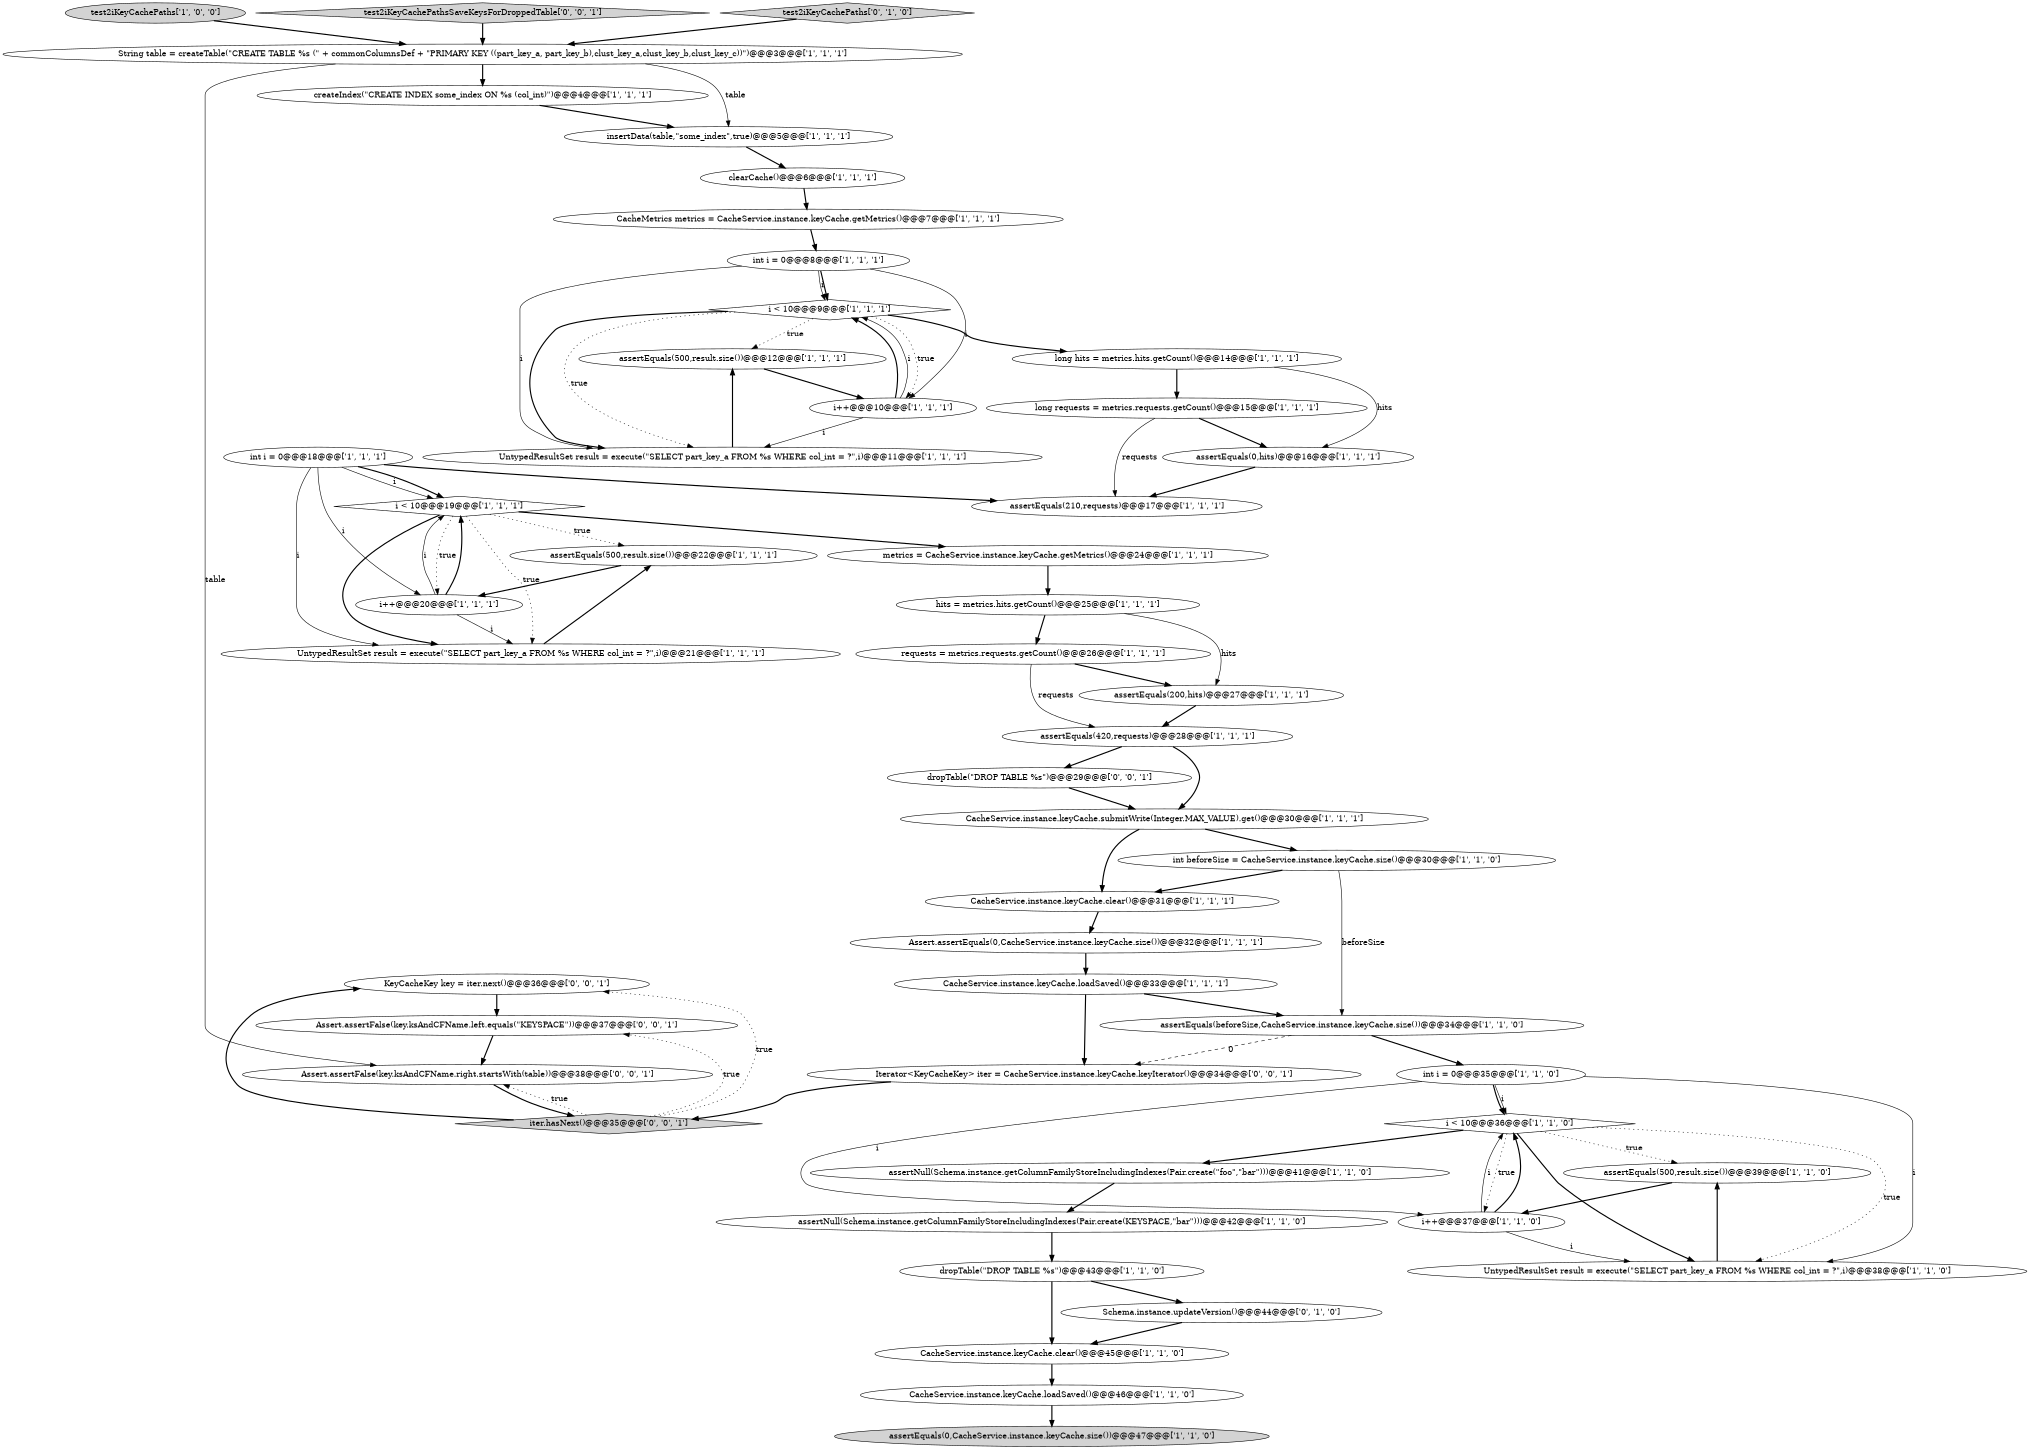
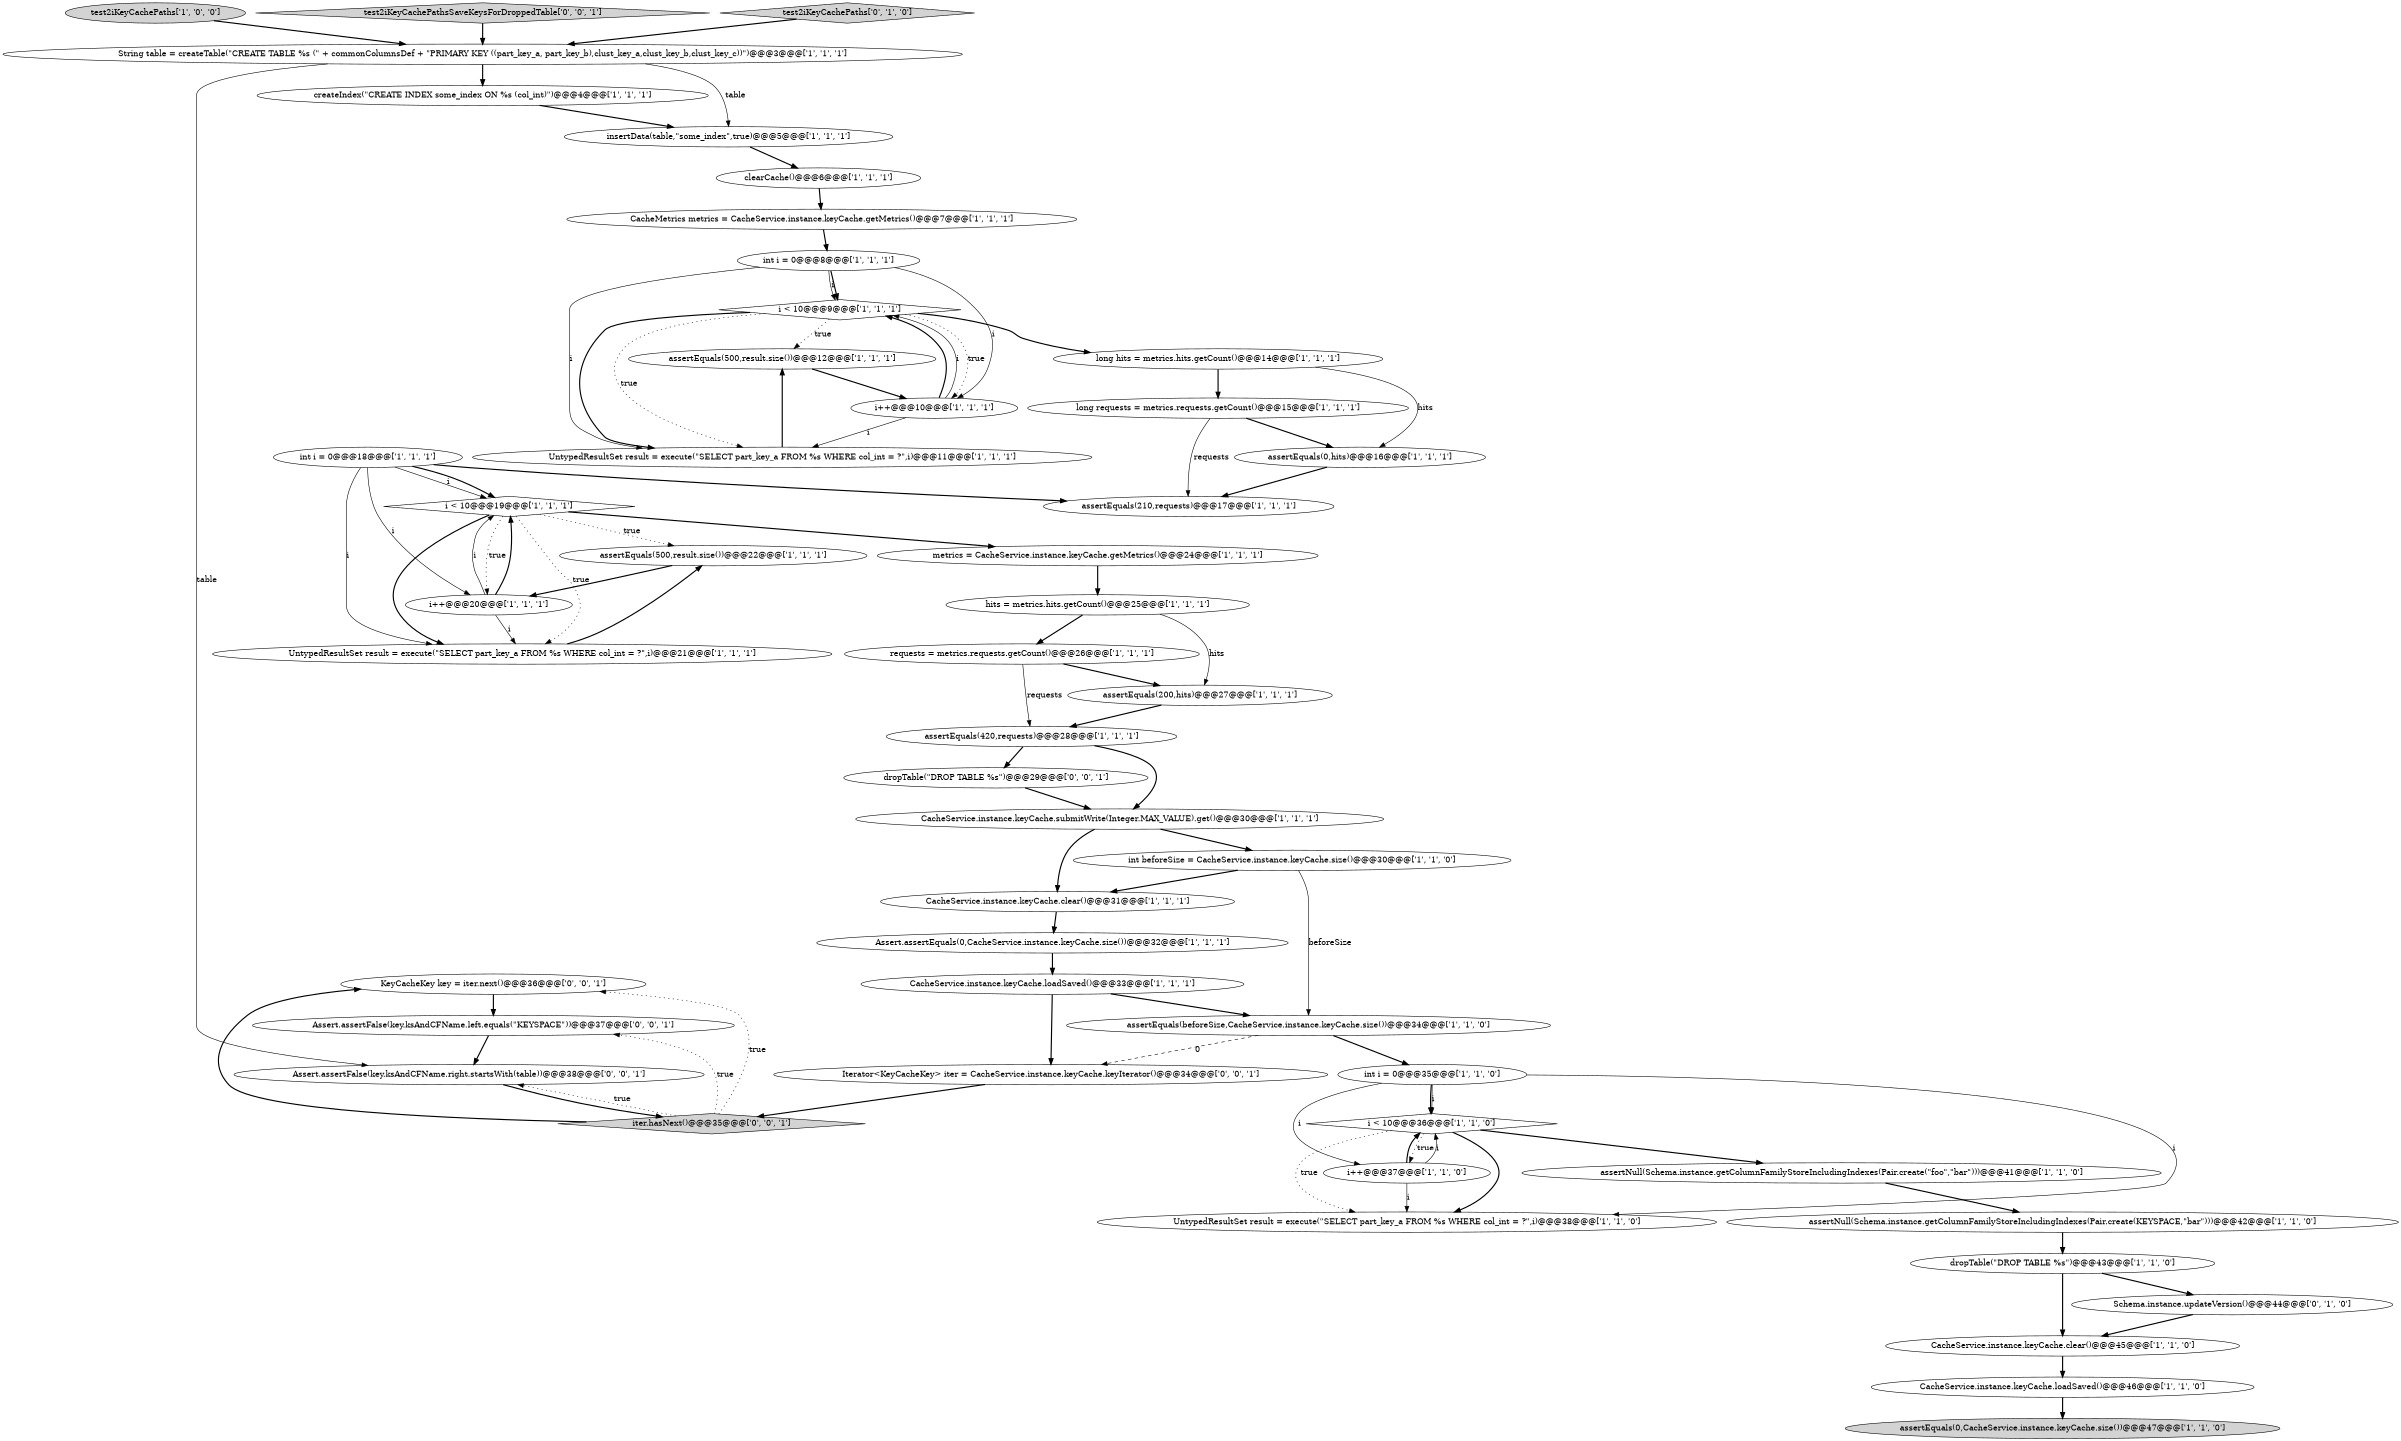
node "assertEquals(500,result.size())@@@39@@@['1', '1', '0']": removed
